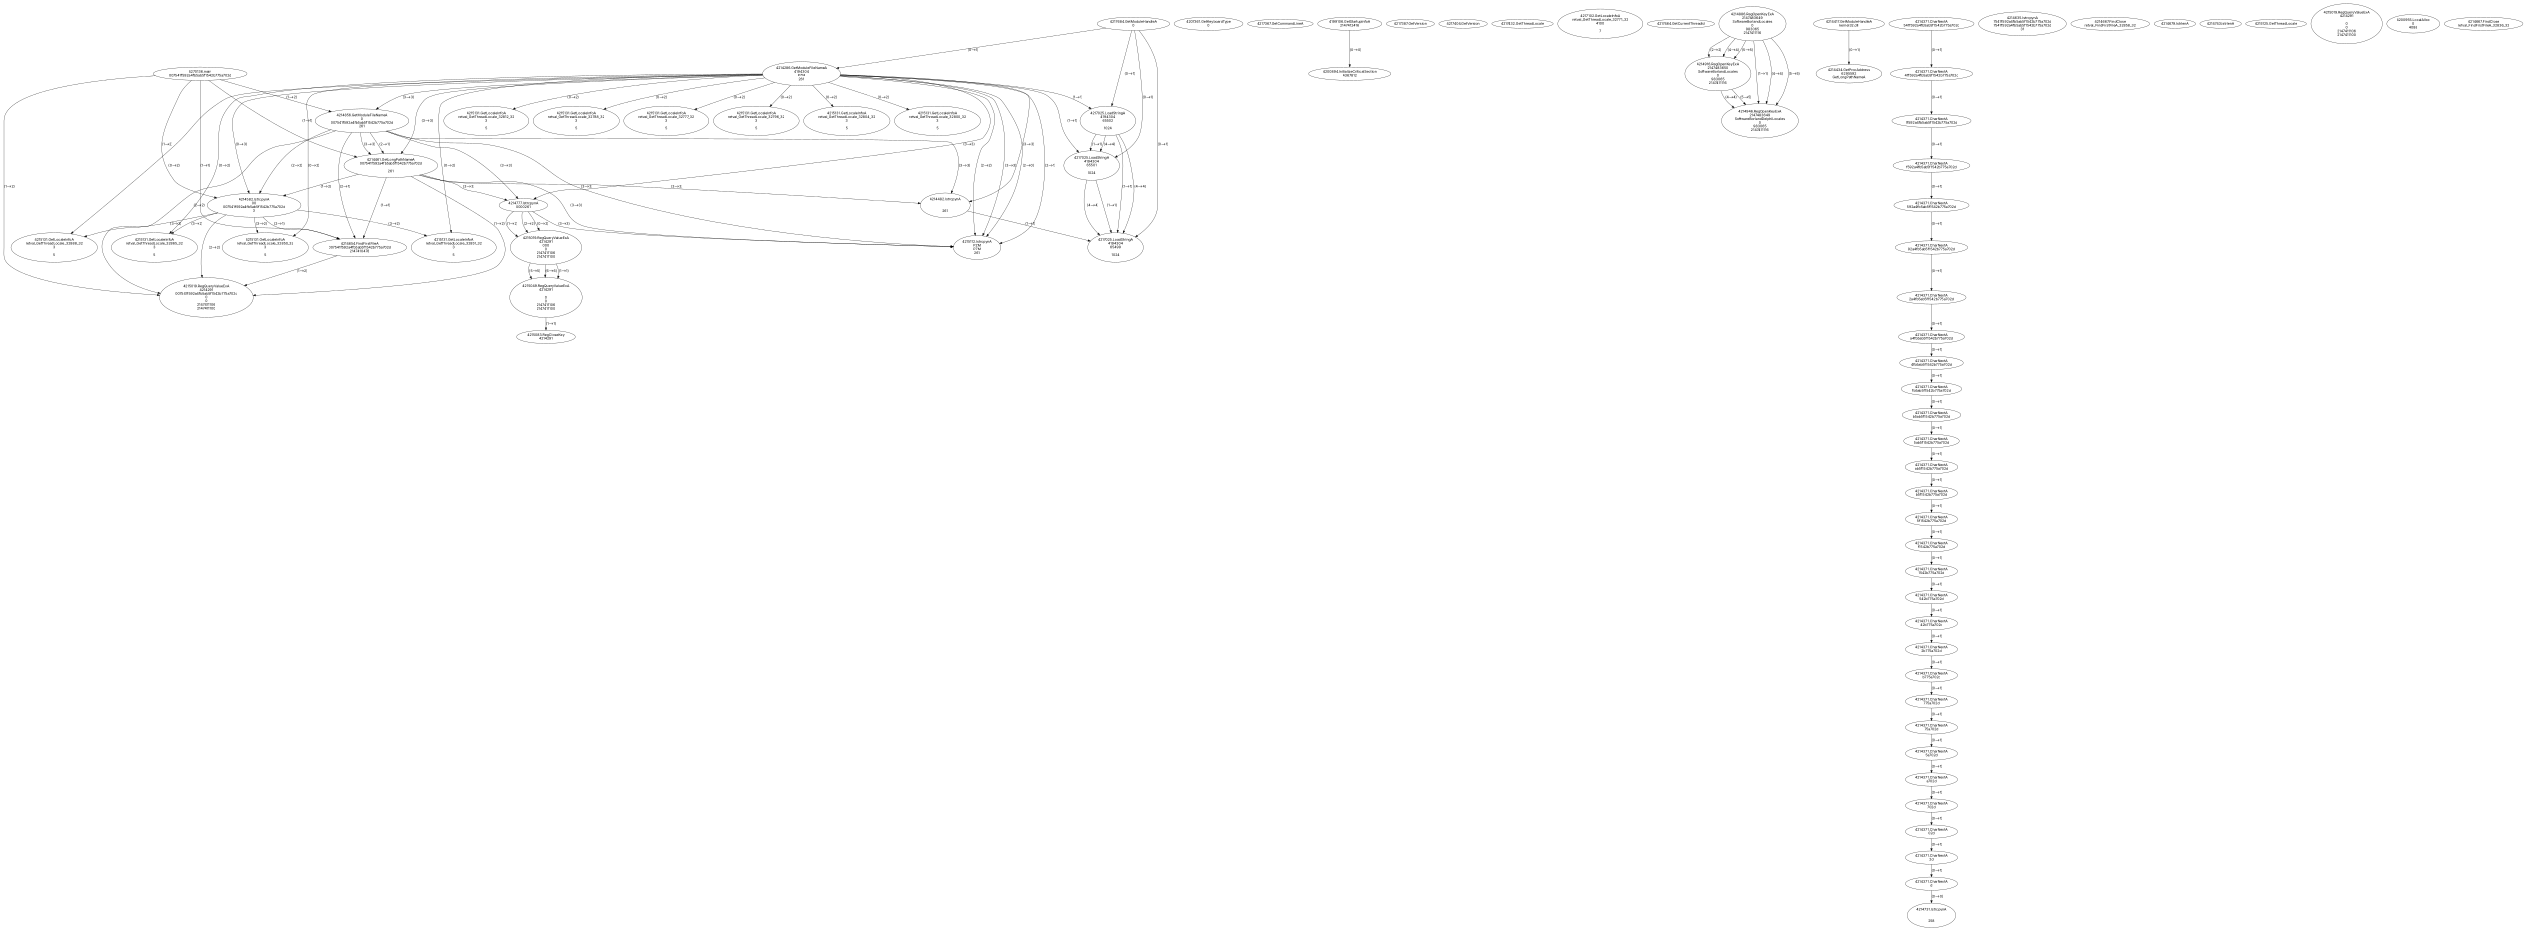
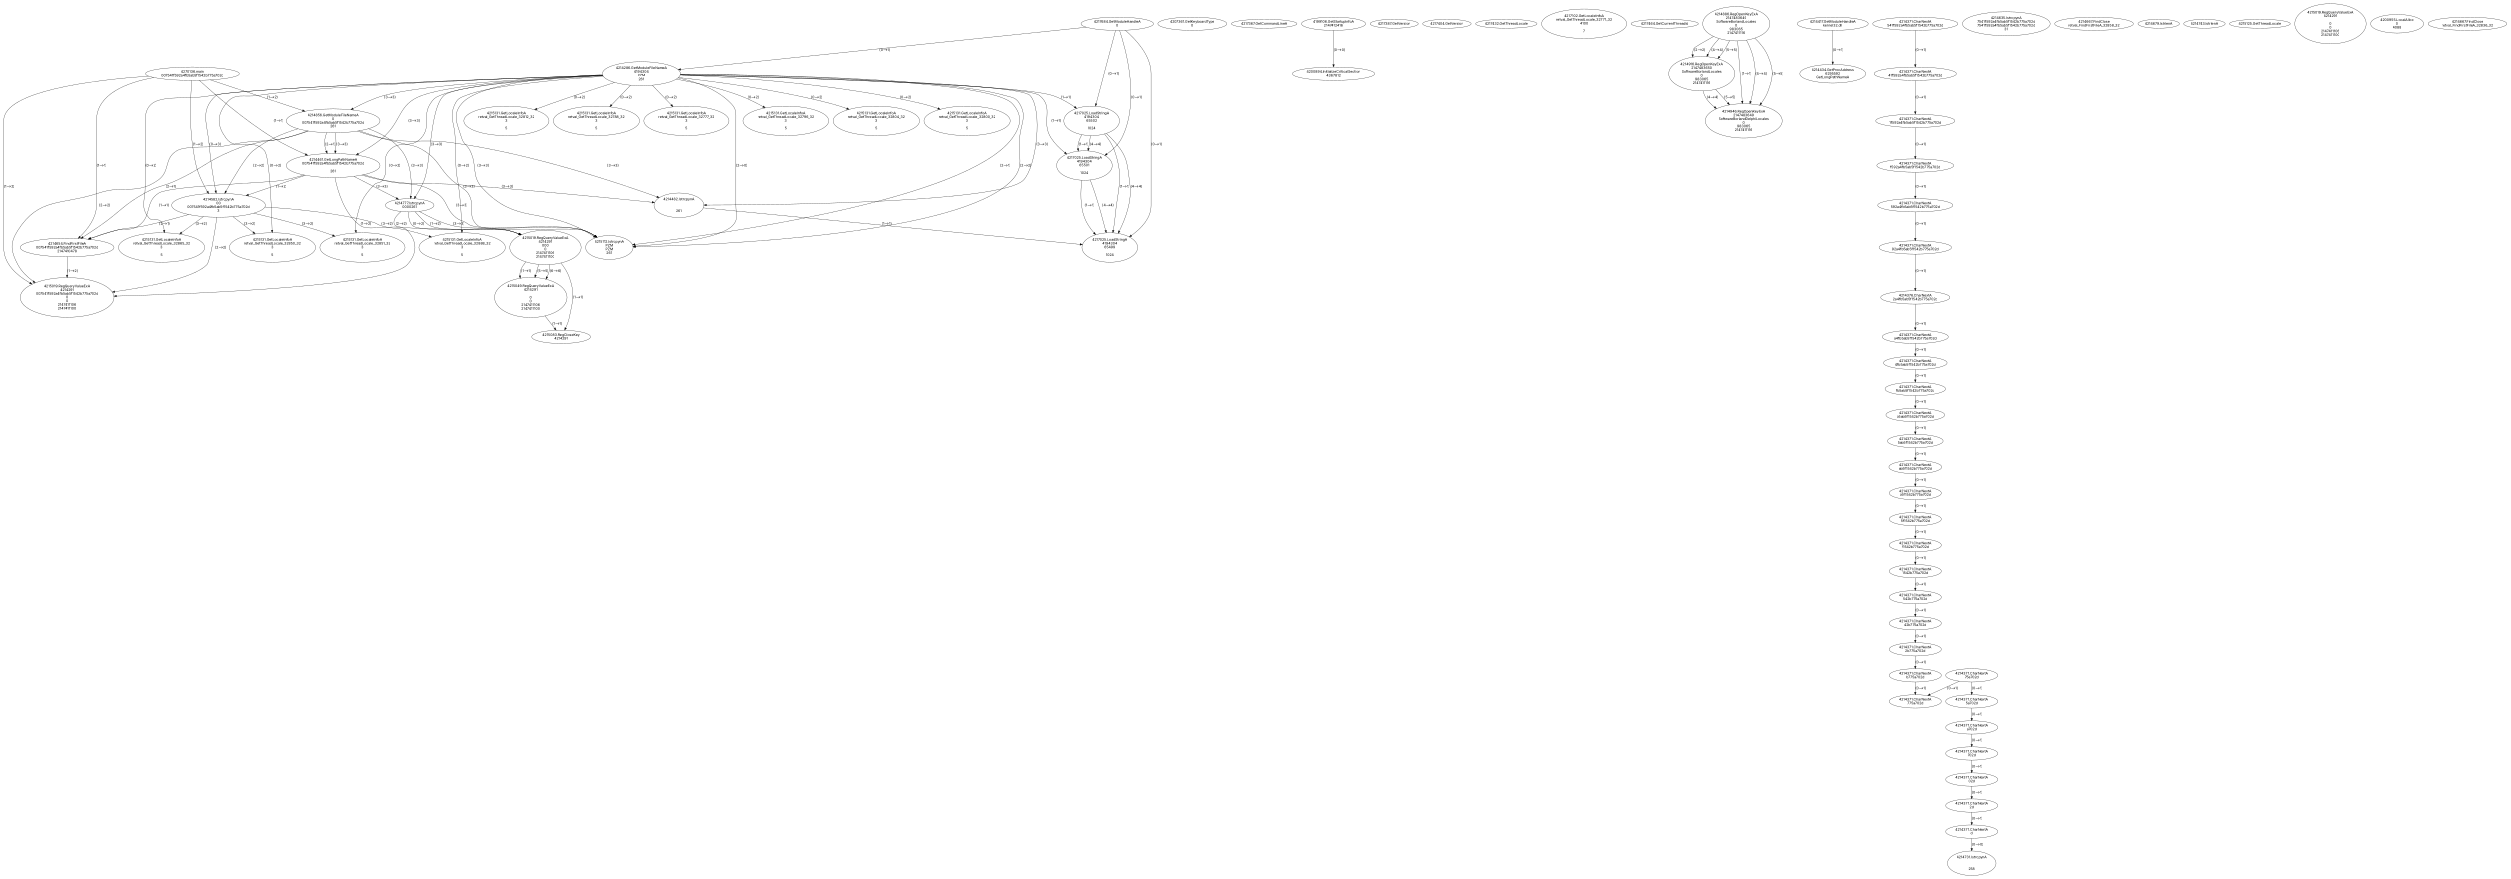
edge "4215019.RegQueryValueExA 4214291 000 0 2147411106 2147411100" -> "4215083.RegCloseKey 4214291": added, label "(1-->1)"
node "4214371.CharNextA 2a4fb5ab5f1542b775a702d": label "4214371.CharNextA 2a4fb5ab5f1542b775a702d" -> "4214376.CharNextA 2a4fb5ab5f1542b775a702d"
edge "4214371.CharNextA 775a702d" -> "4214371.CharNextA 75a702d": reversed
